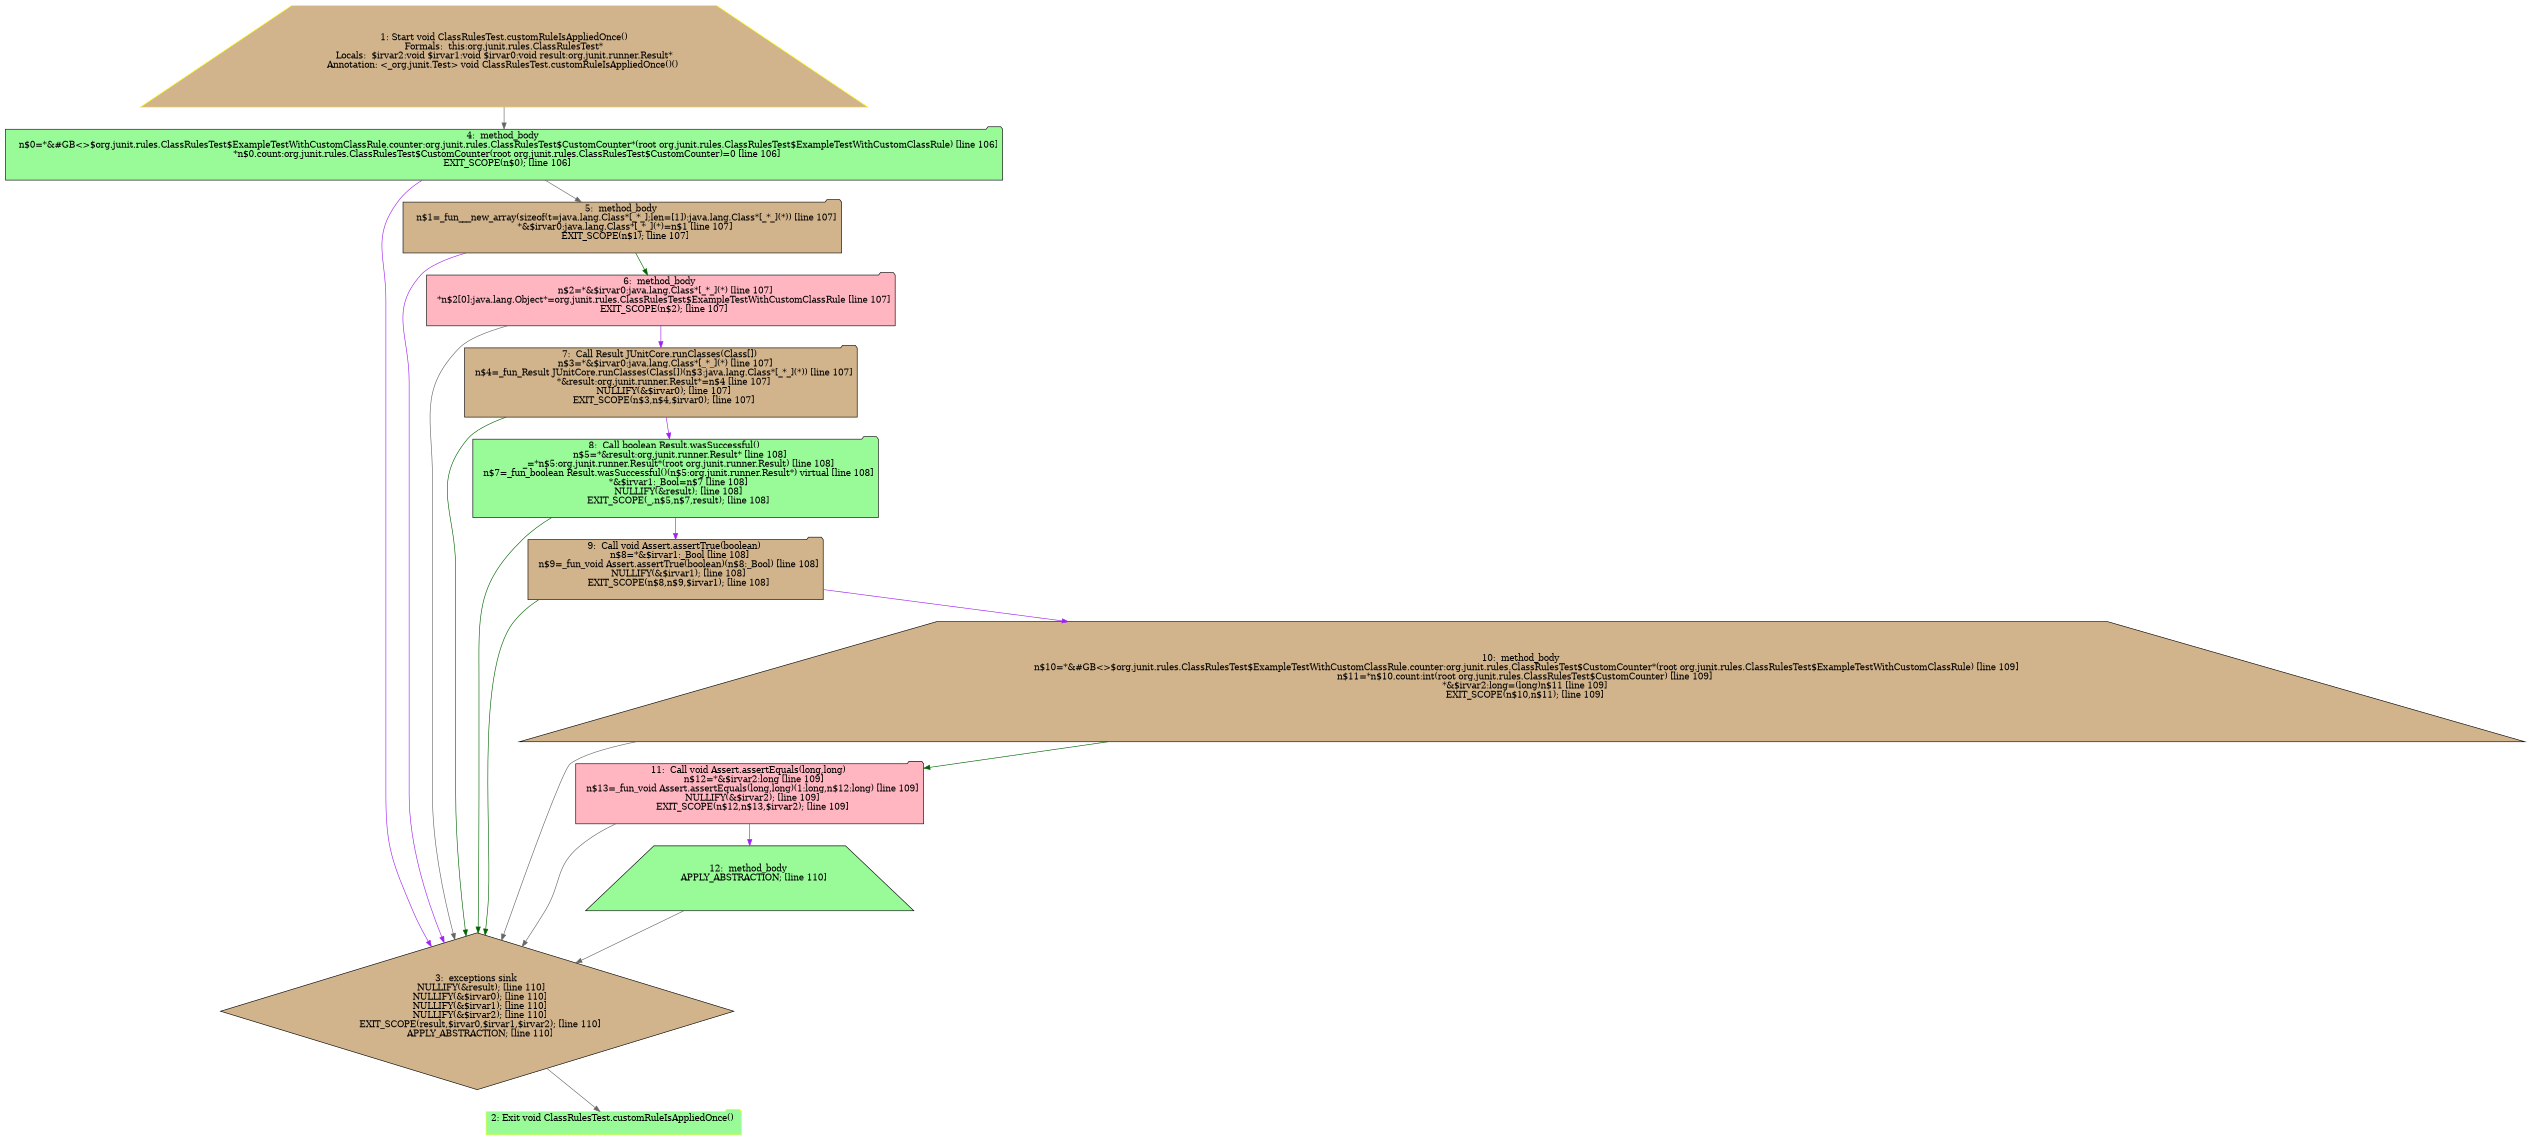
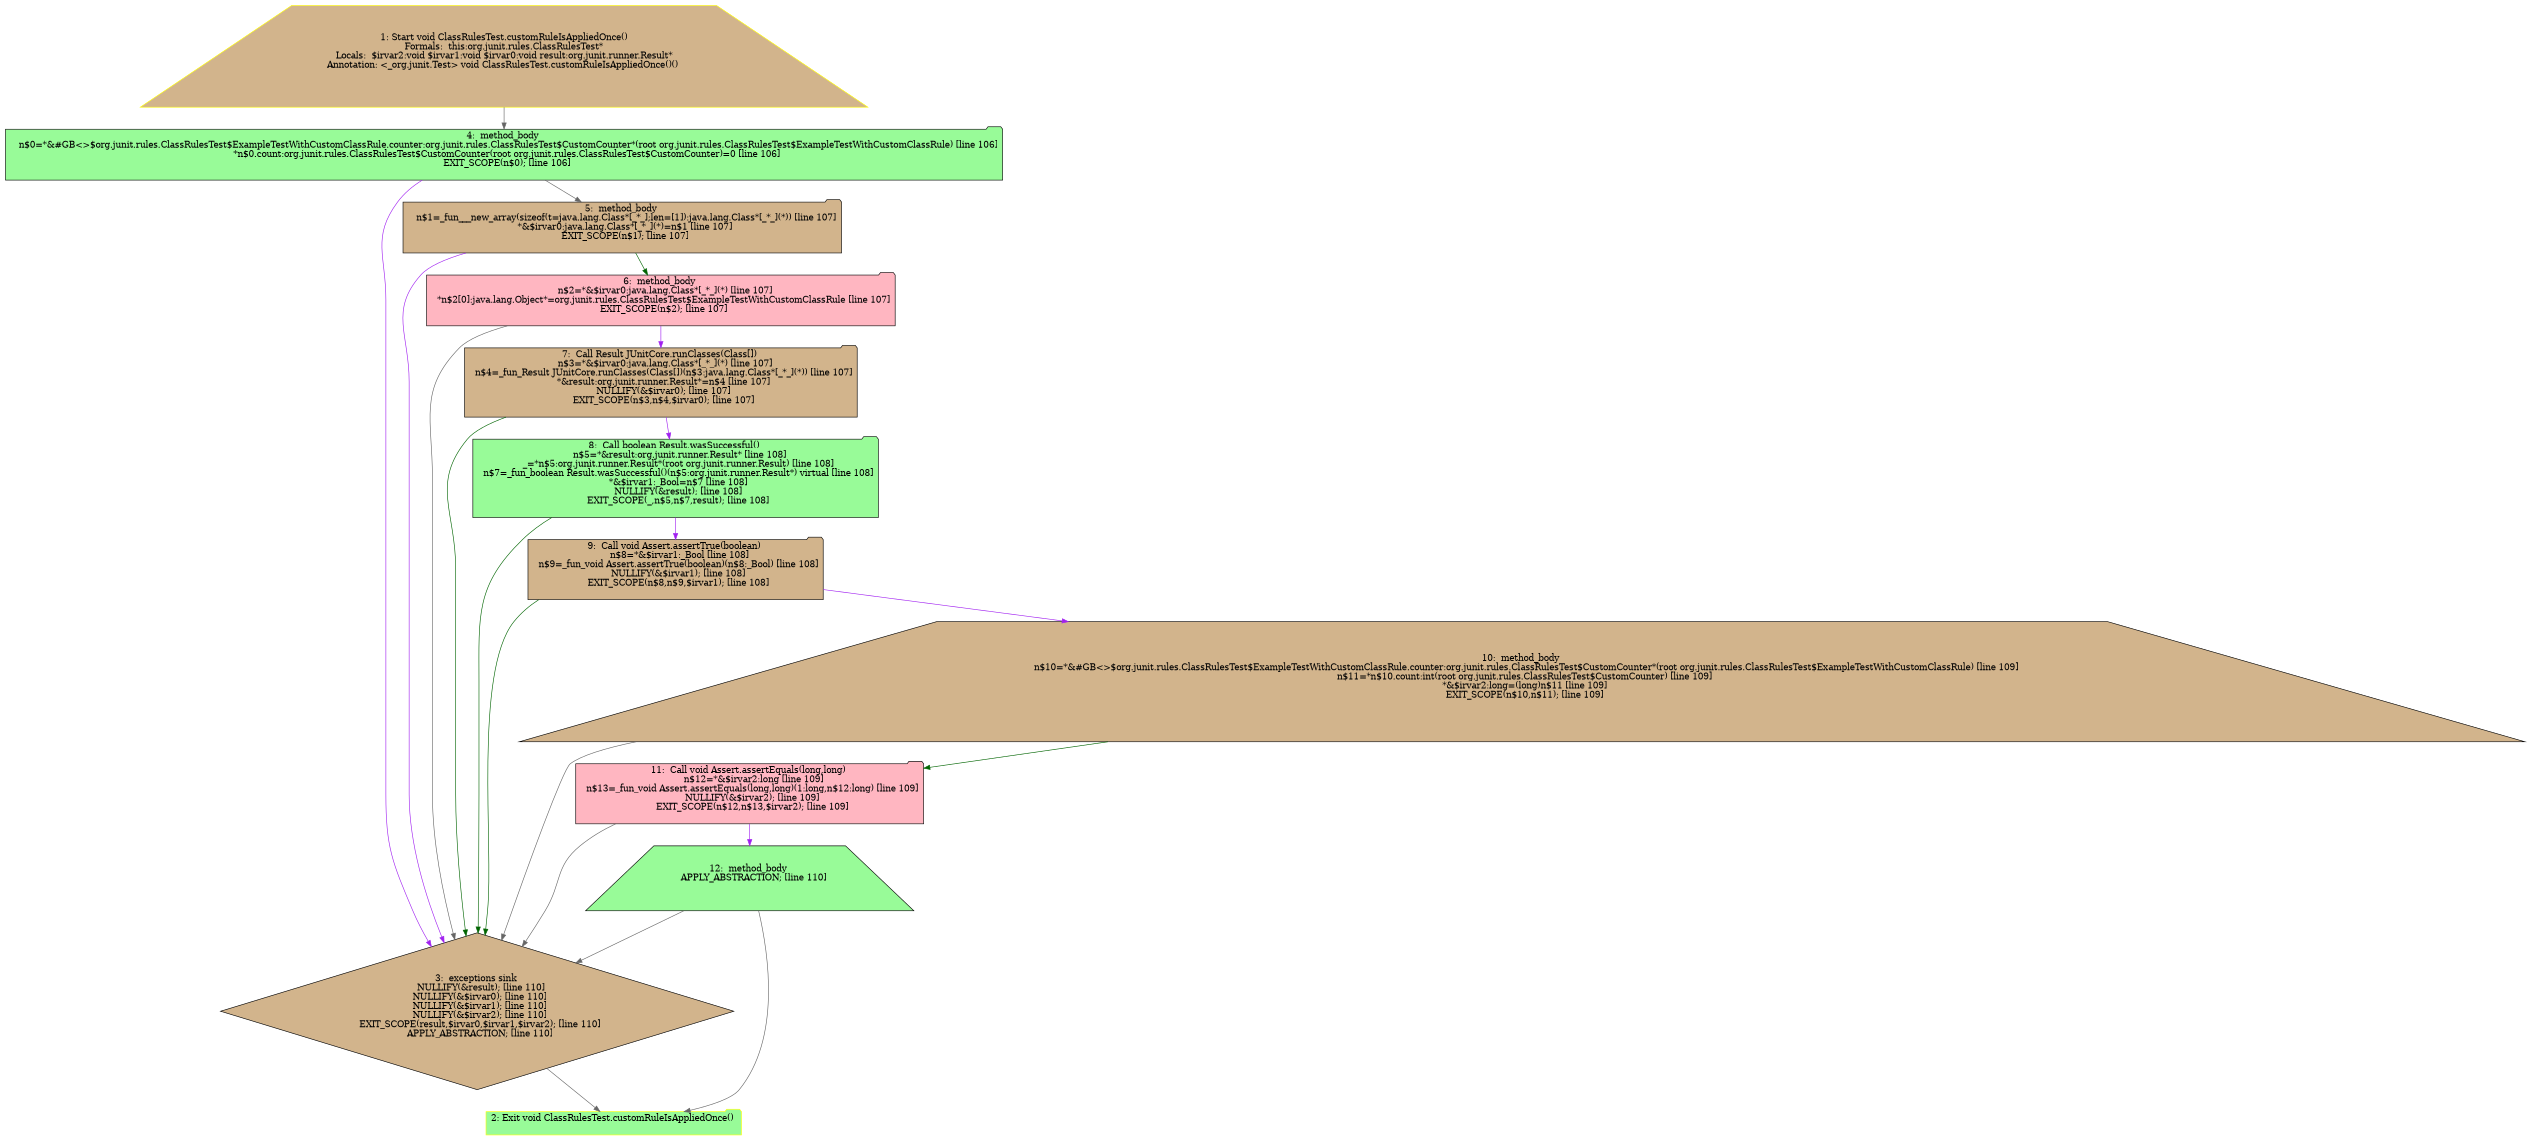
edge "12:  method_body APPLY_ABSTRACTION; [line 110]" -> "2: Exit void ClassRulesTest.customRuleIsAppliedOnce()": added
